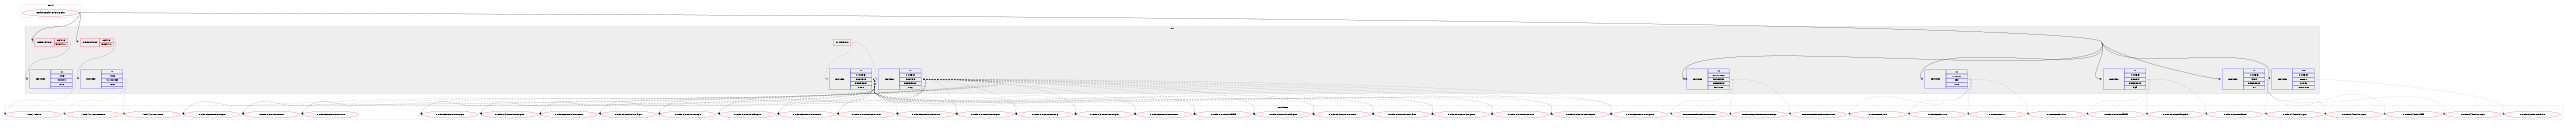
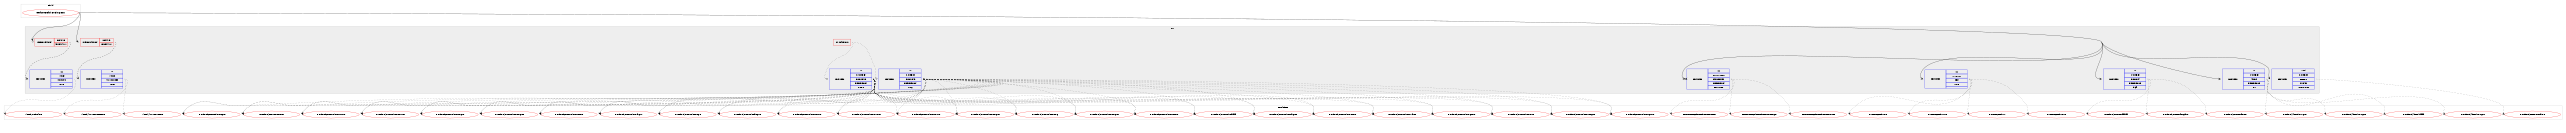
node "virtual/virtual-0": label "virtual/virtual-0" -> "virtual/modutils-0"
node "sys-devel/automake-1.13.4-r2": added
